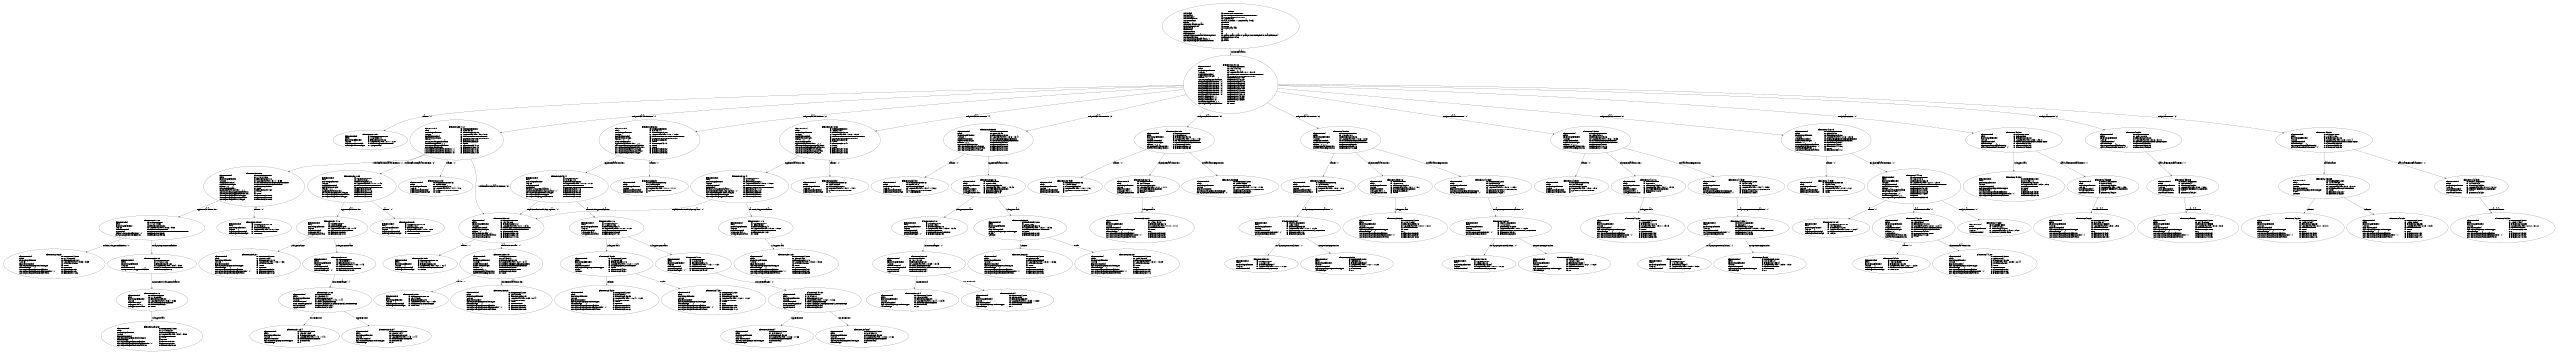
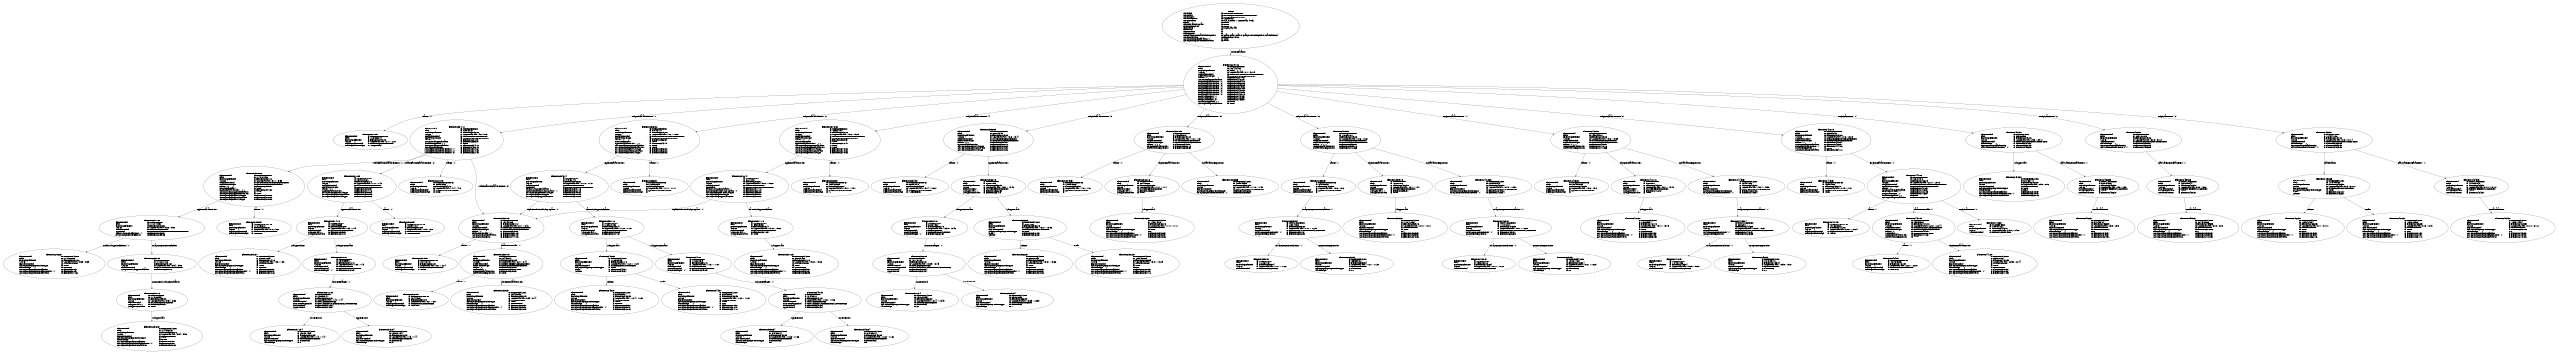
edge "Element_2463265" -> "Element_2461237": label "Selector" -> "Prefix"
